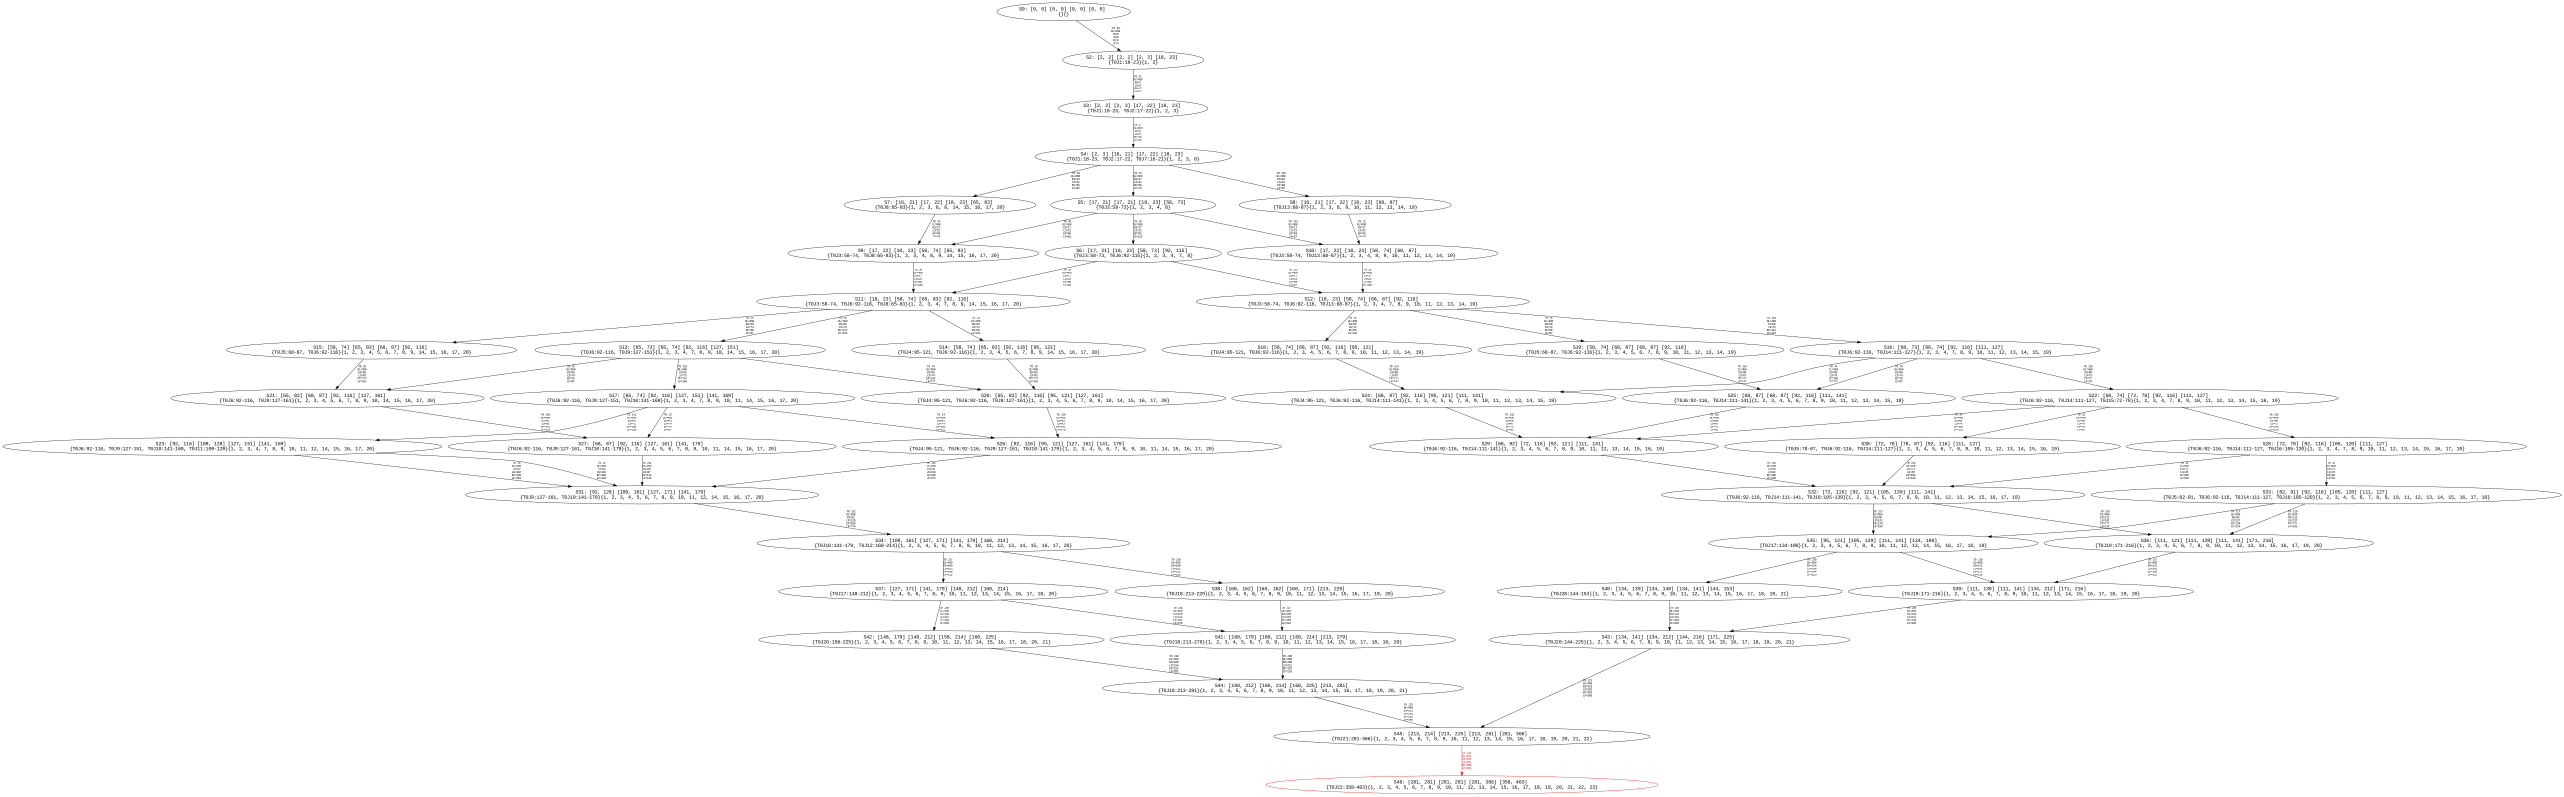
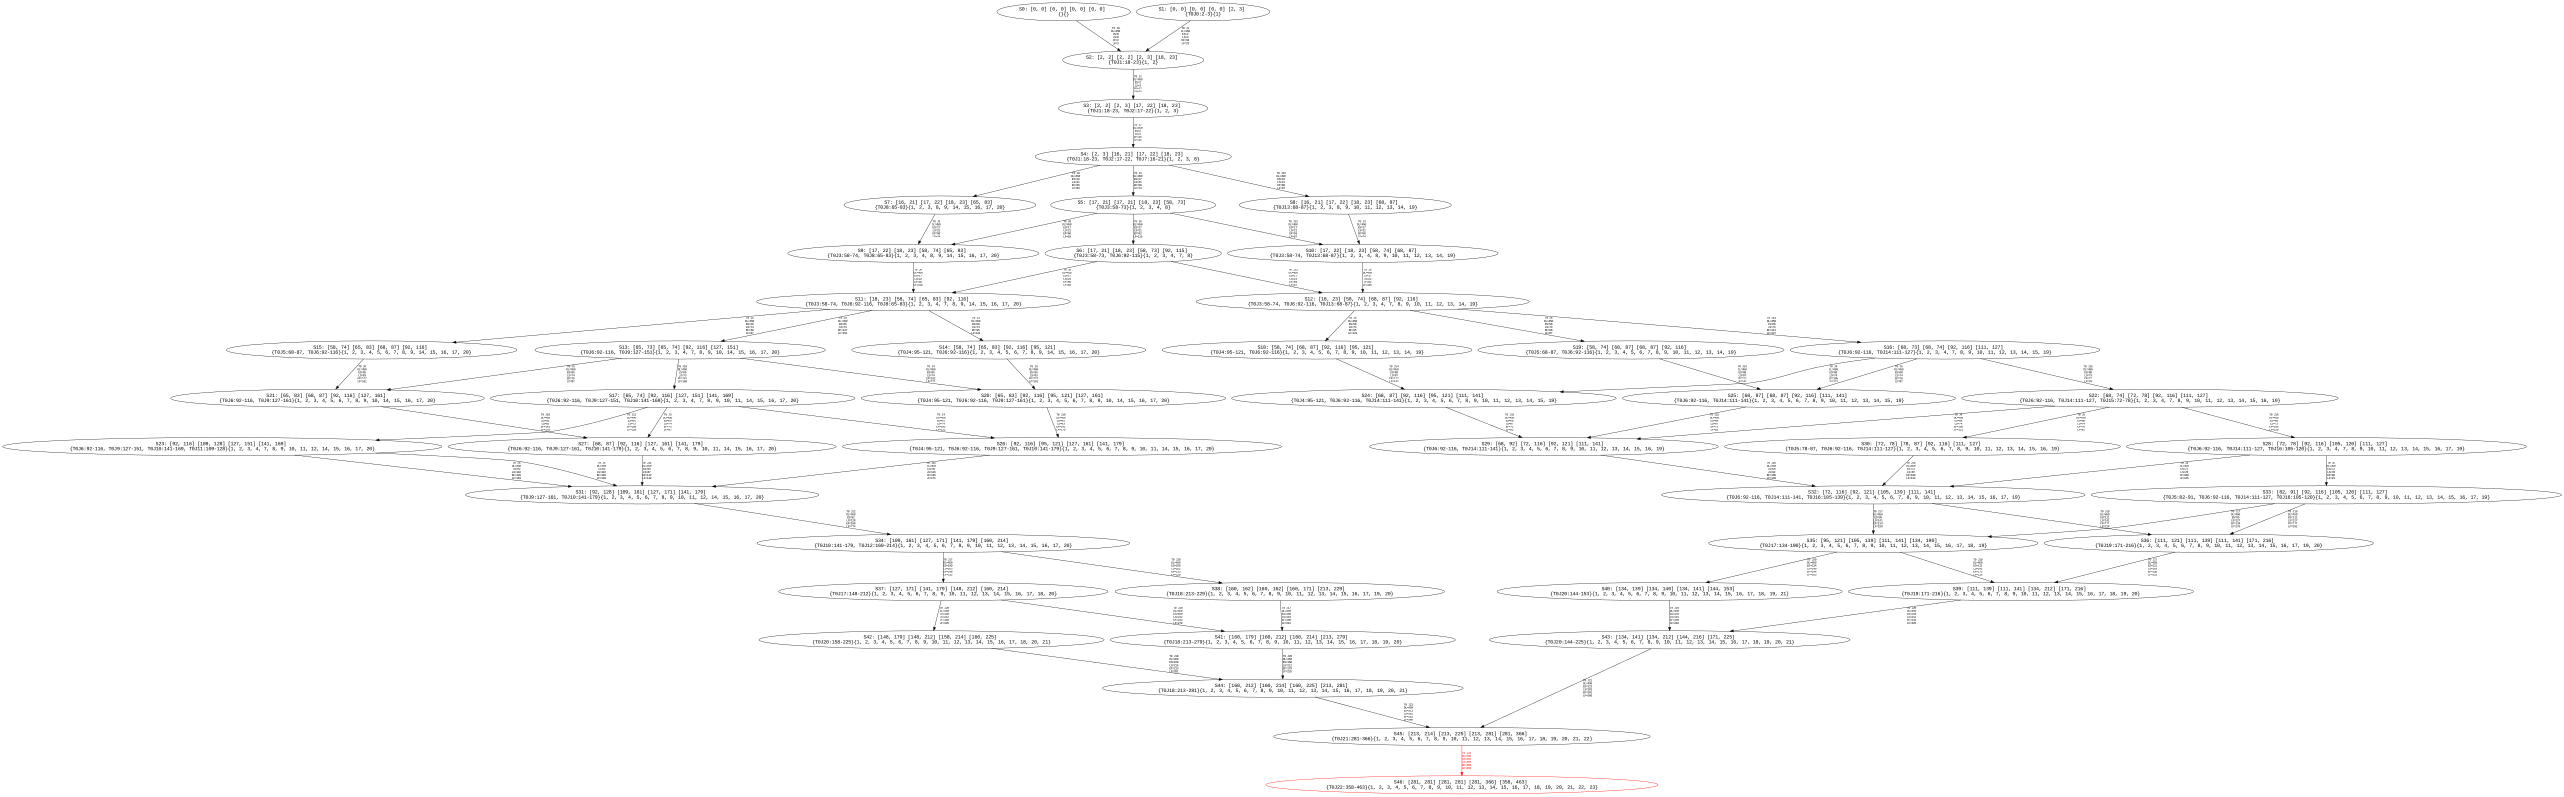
node "S1: [0, 0] [0, 0] [0, 0] [2, 3] {T0J0:2-3}{1}": added
